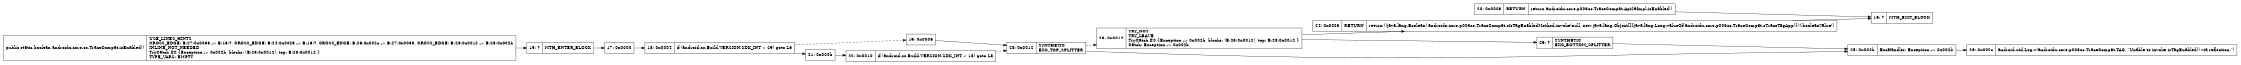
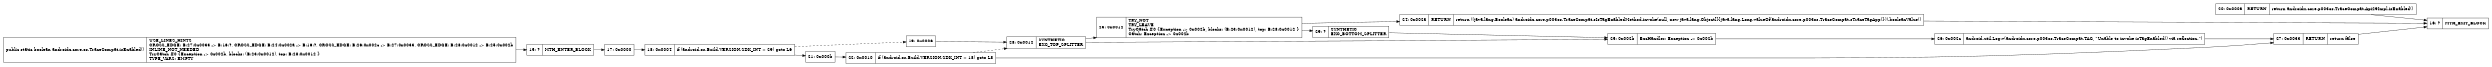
node "27: 0x0033": added
edge "28: 0x0012" -> "23: 0x0012": style dashed -> solid
